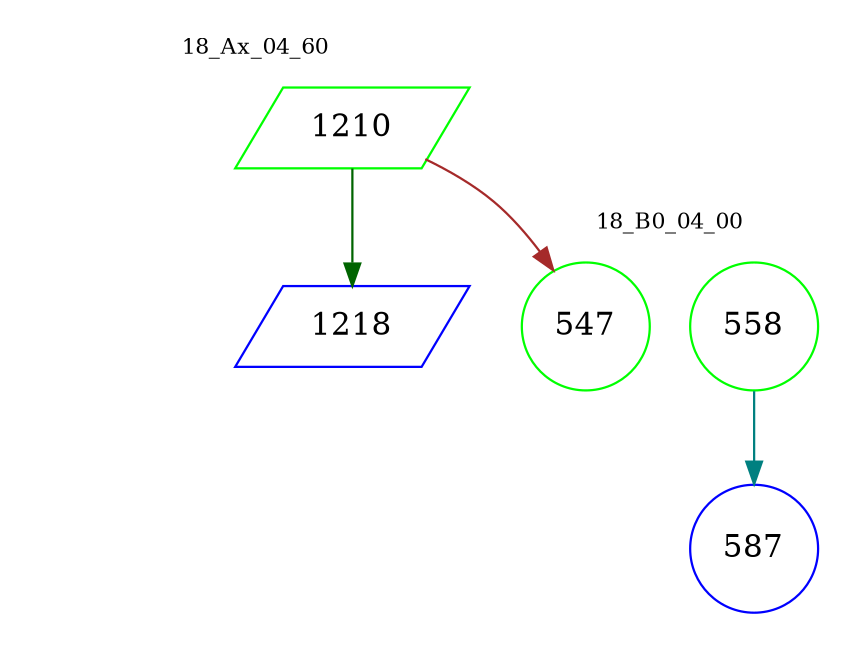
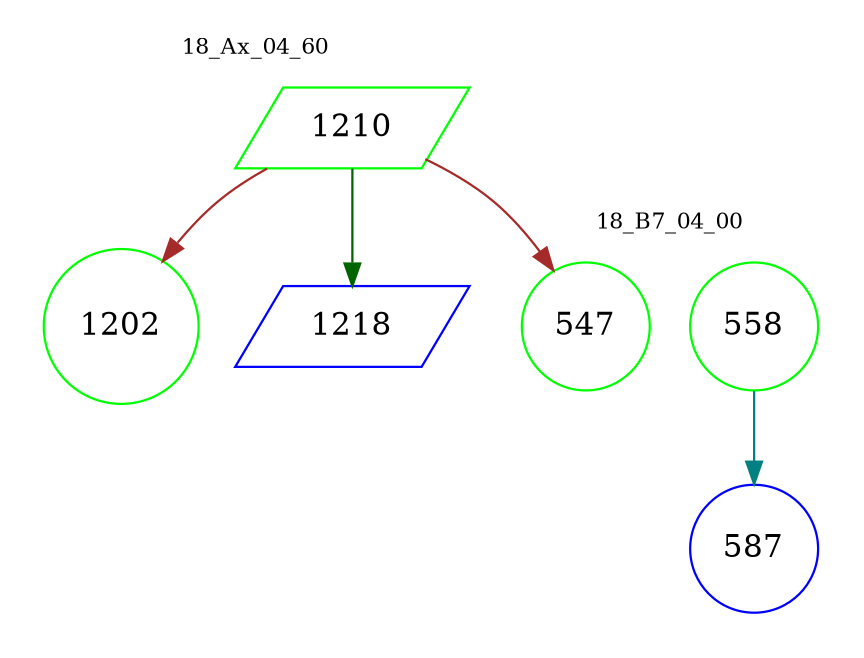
cluster "18_B0_04_00": label "18_B0_04_00" -> "18_B7_04_00"
node "1202": added
